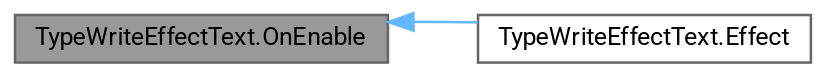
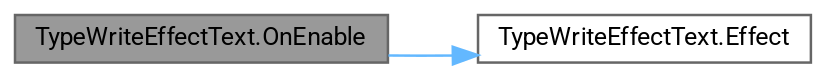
edge "TypeWriteEffectText.Effect" -> "TypeWriteEffectText.OnEnable": reversed
